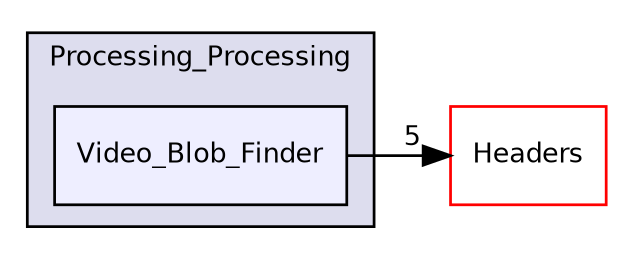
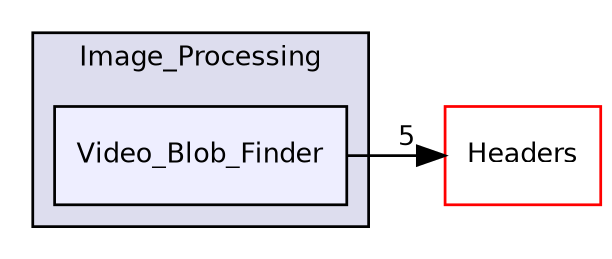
cluster "Processing_Processing": label "Processing_Processing" -> "Image_Processing"
